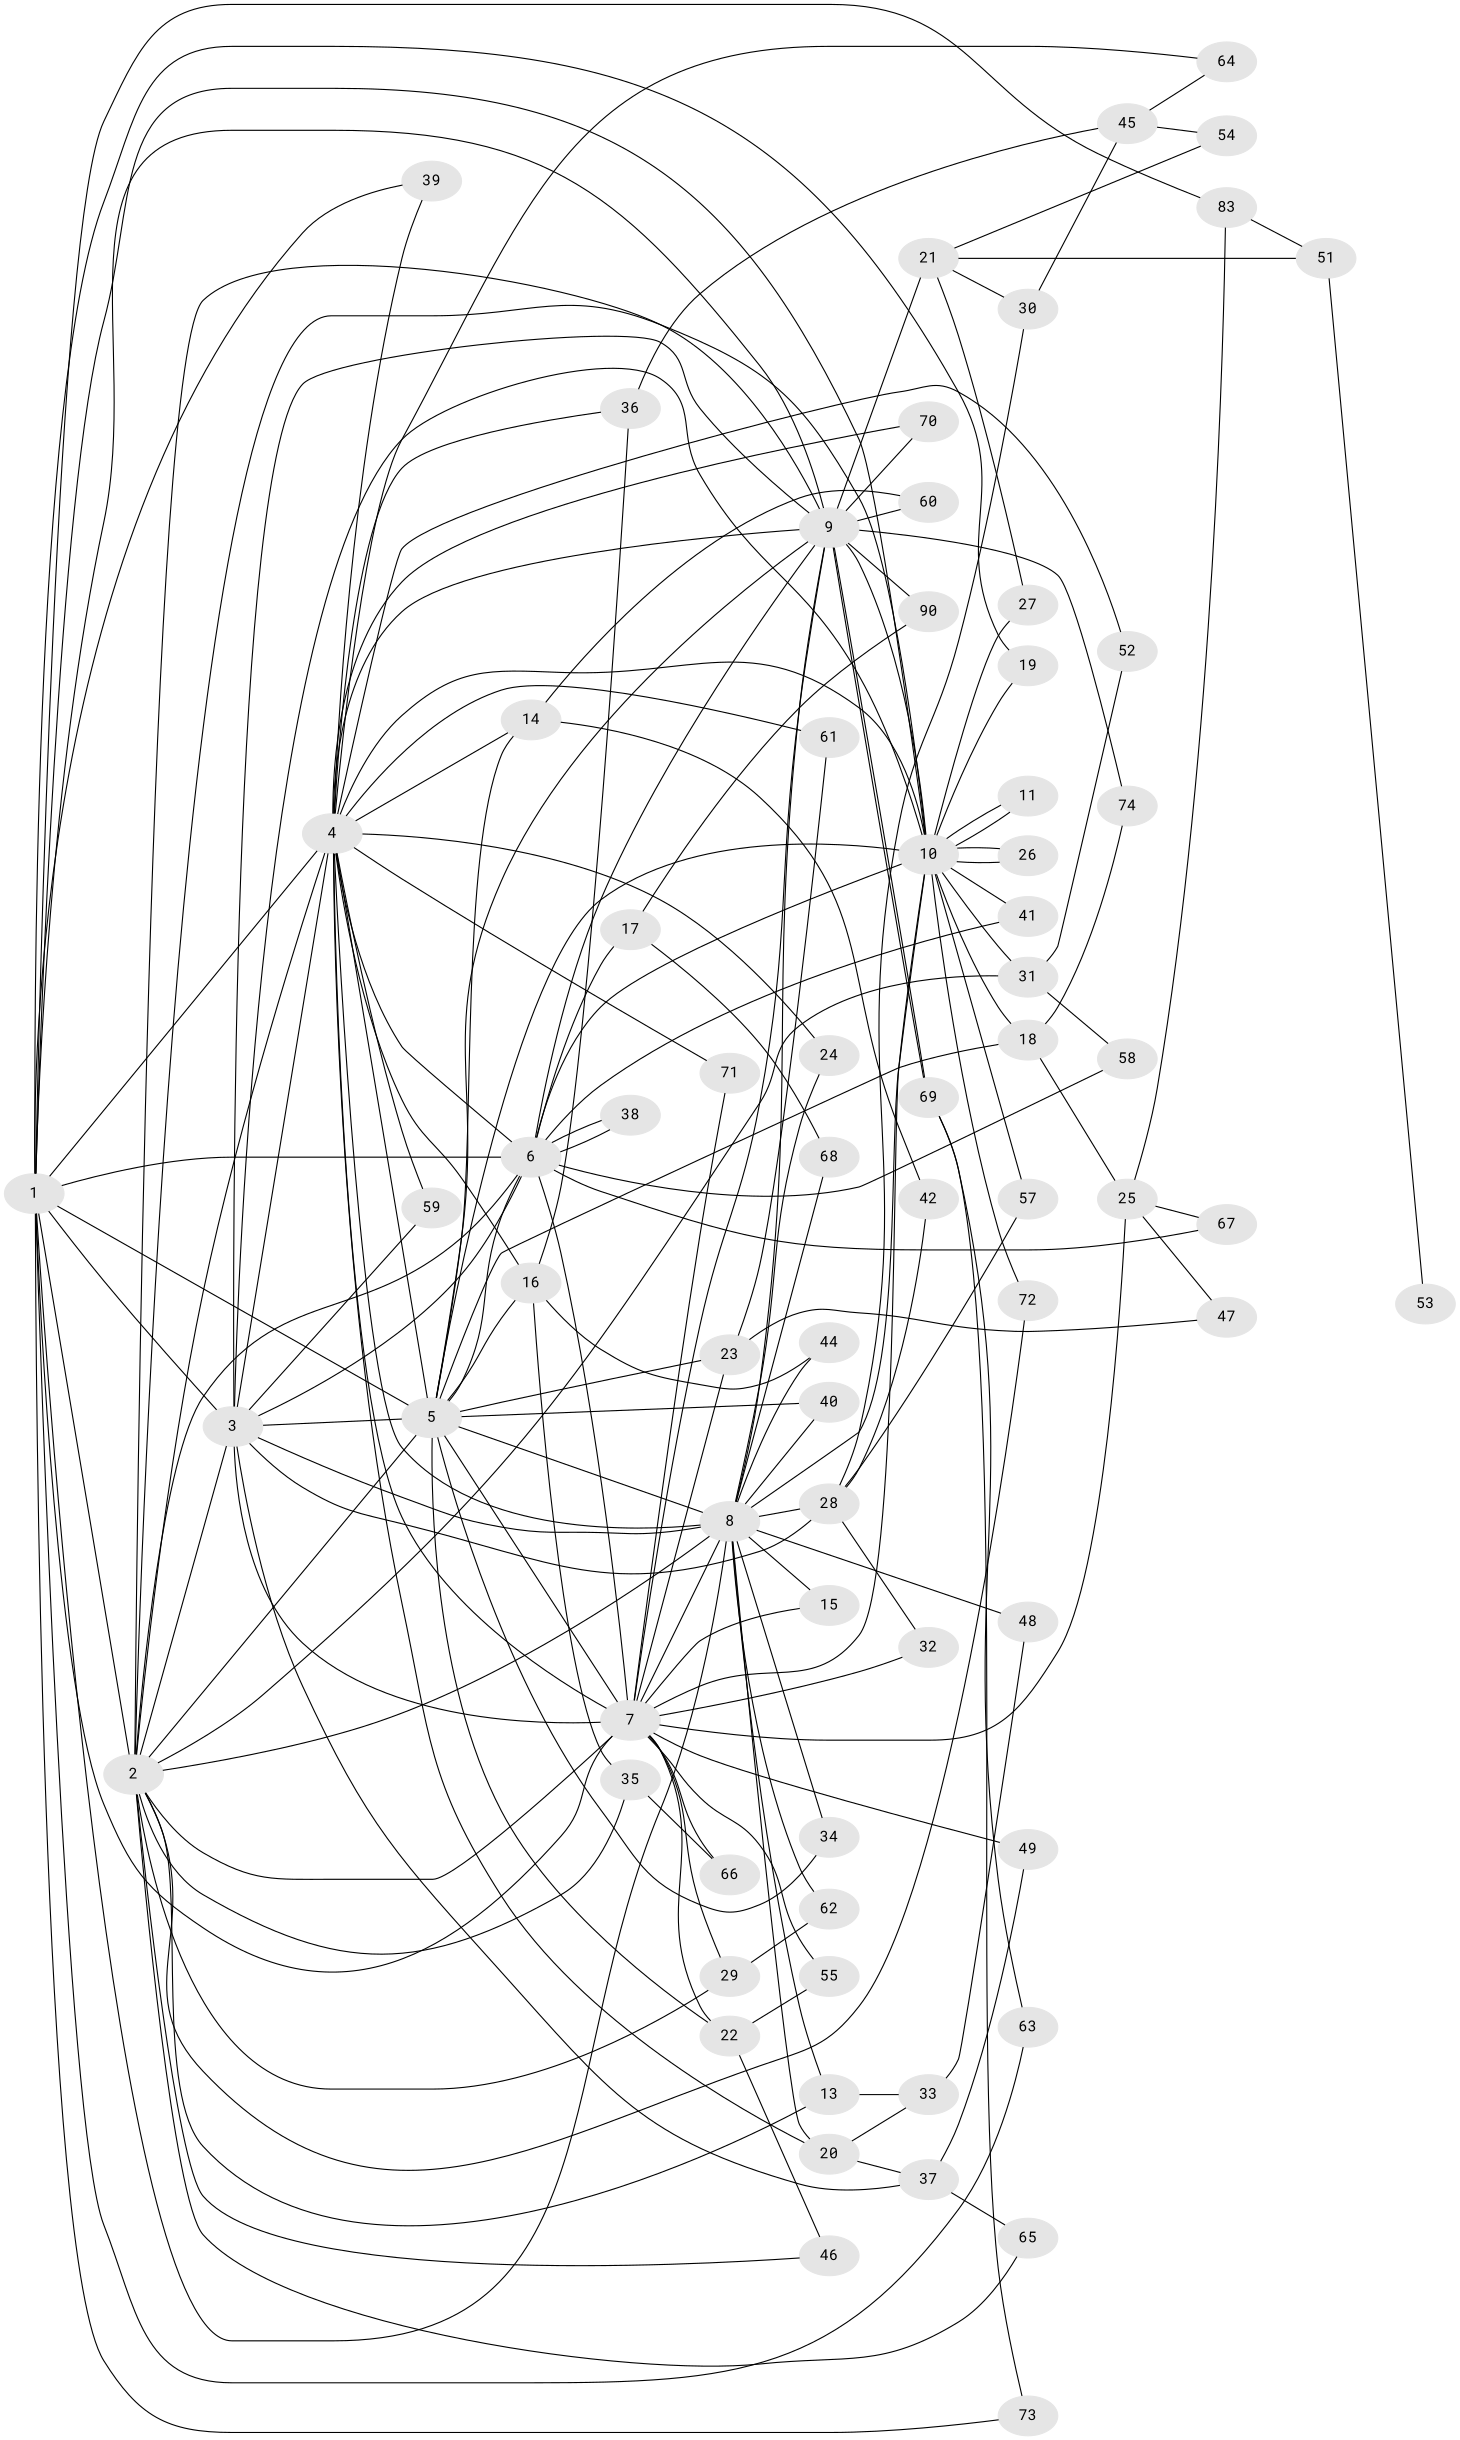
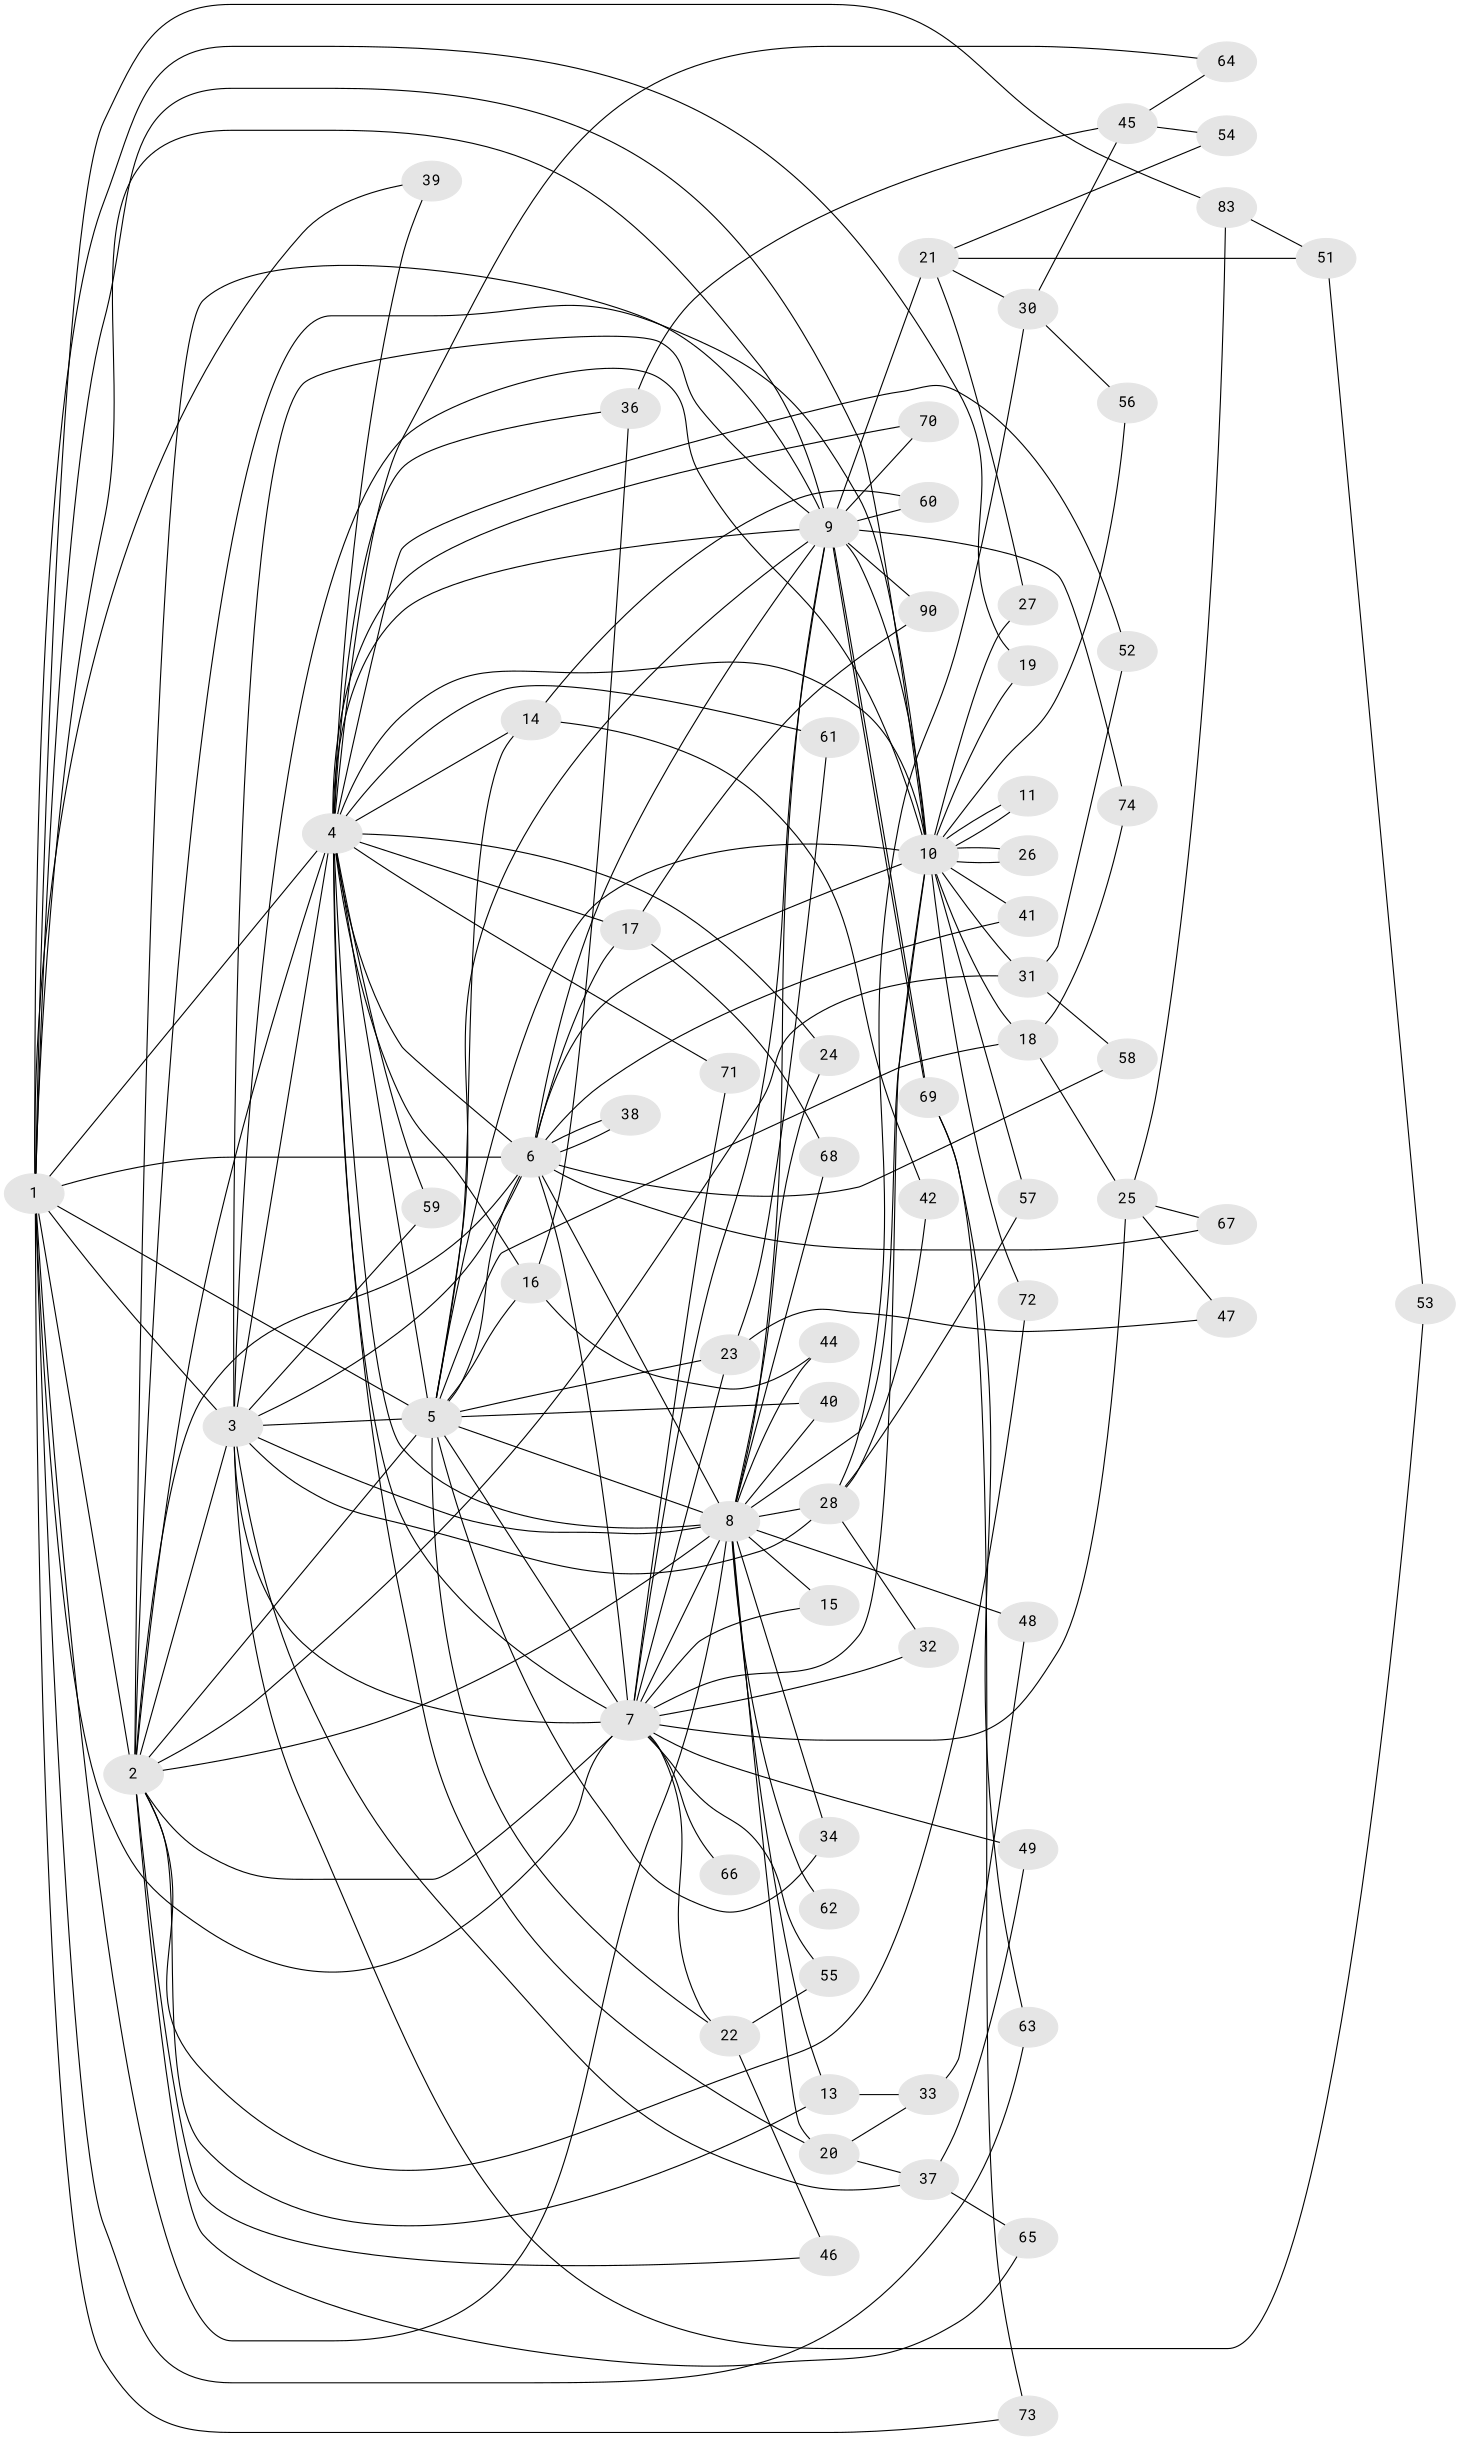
node "56": added
edge "4" -- "17": added
edge "6" -- "8": added
node "35": removed
node "29": removed
edge "53" -- "3": added
